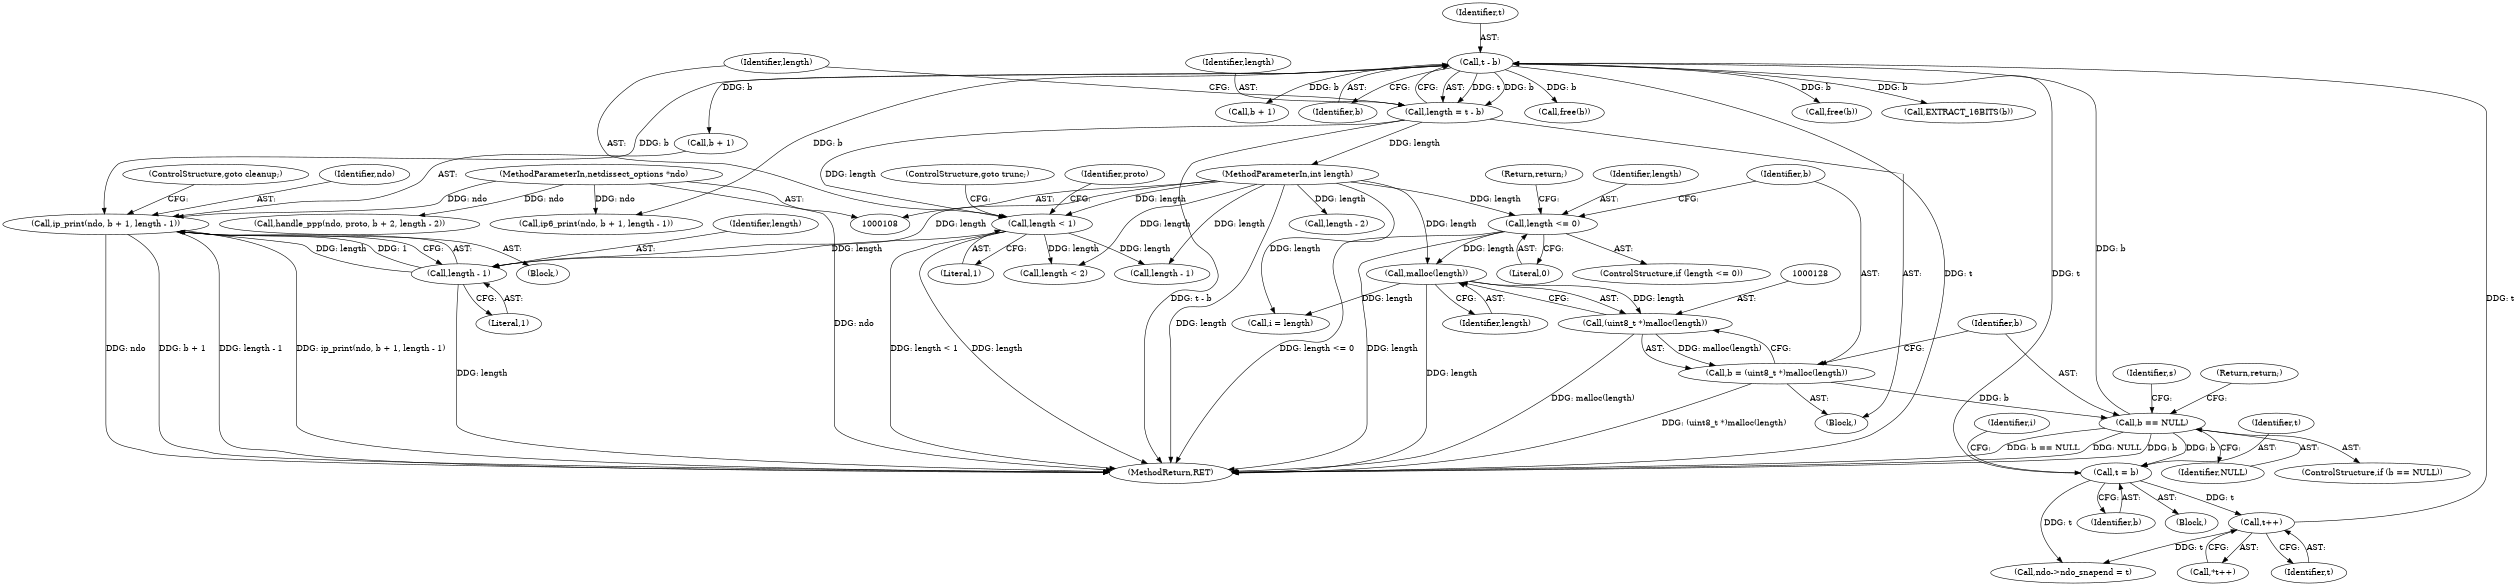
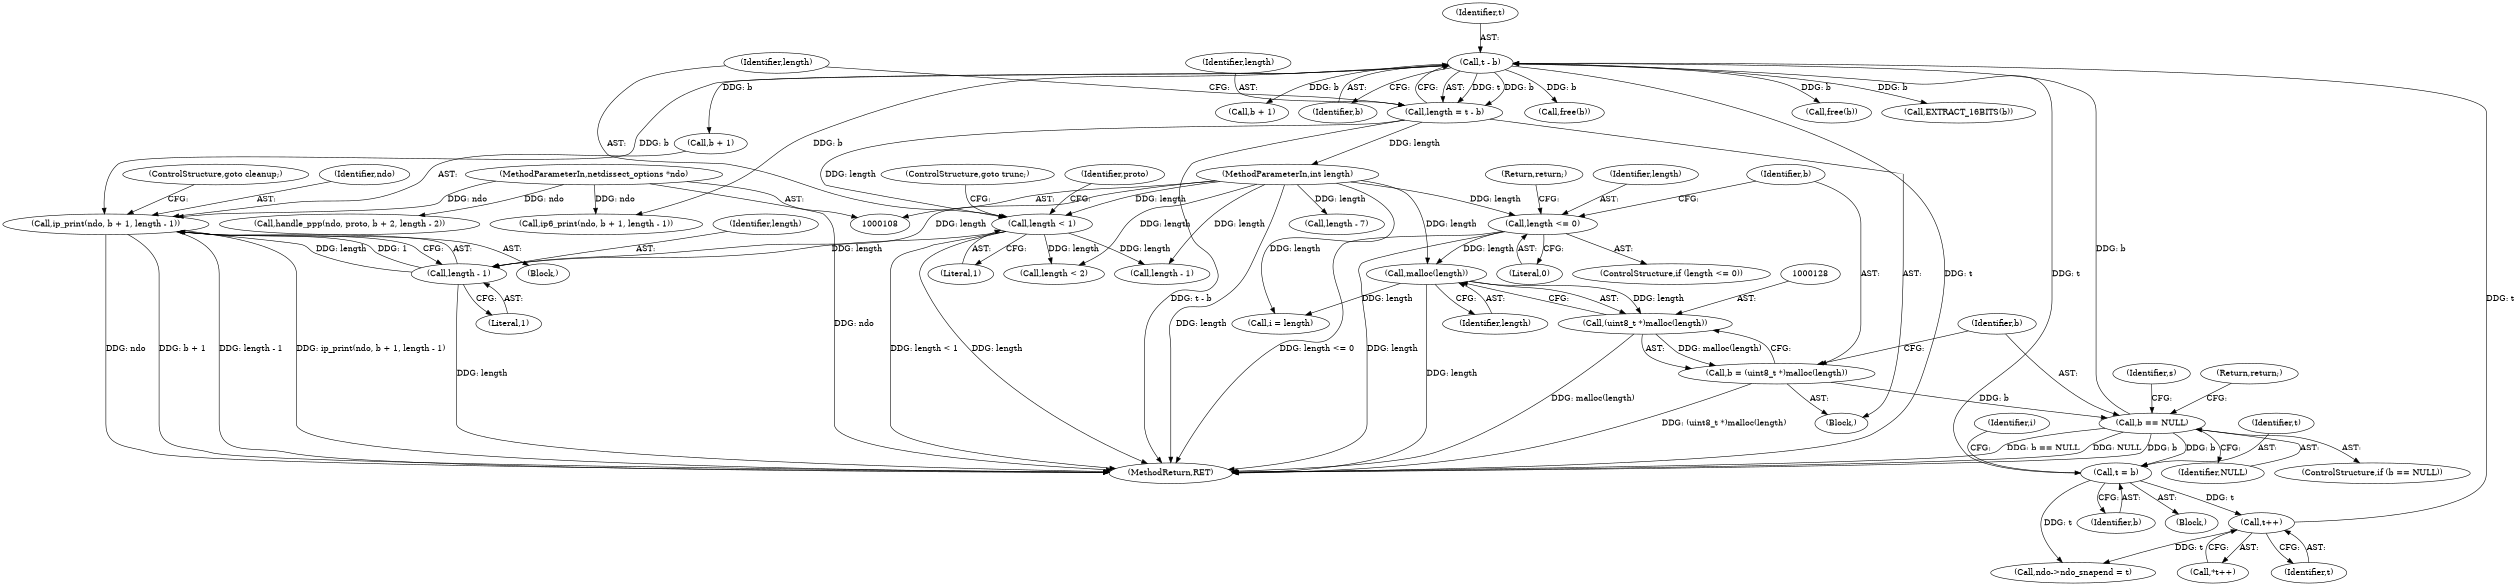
node "(Call,length - 2)": label "(Call,length - 2)" -> "(Call,length - 7)"
